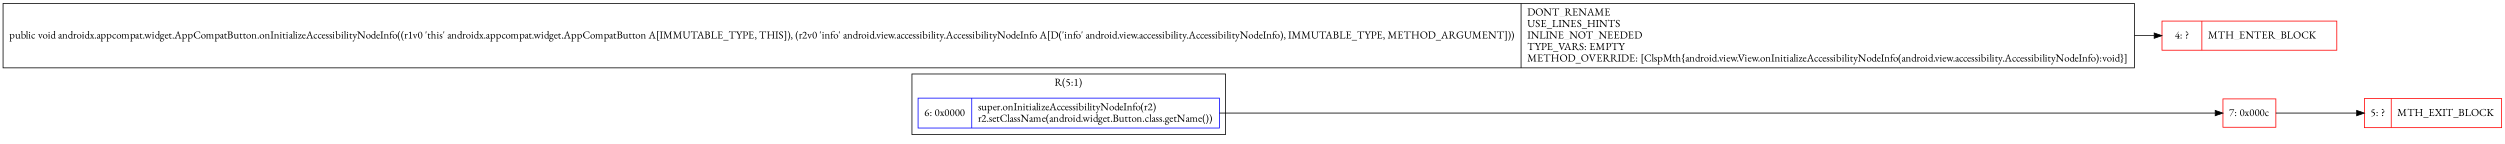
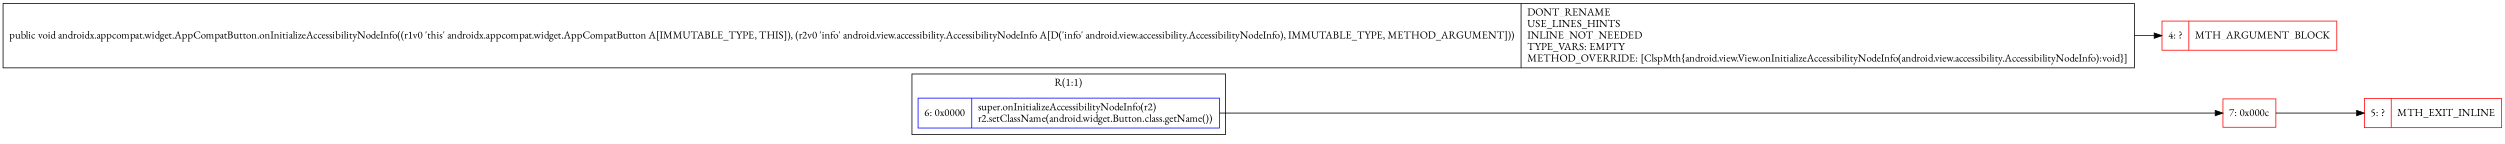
node "4: ?": text "MTH_ENTER_BLOCK" -> "MTH_ARGUMENT_BLOCK"
cluster "R(5:1)": label "R(5:1)" -> "R(1:1)"
node "5: ?": text "MTH_EXIT_BLOCK" -> "MTH_EXIT_INLINE"
